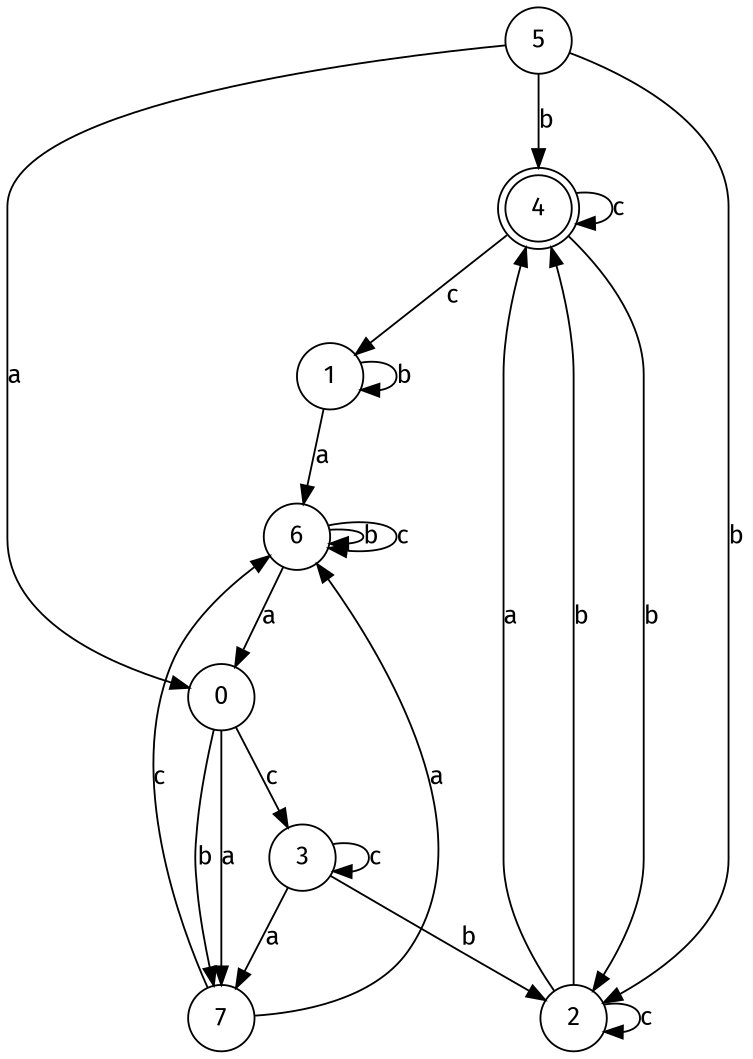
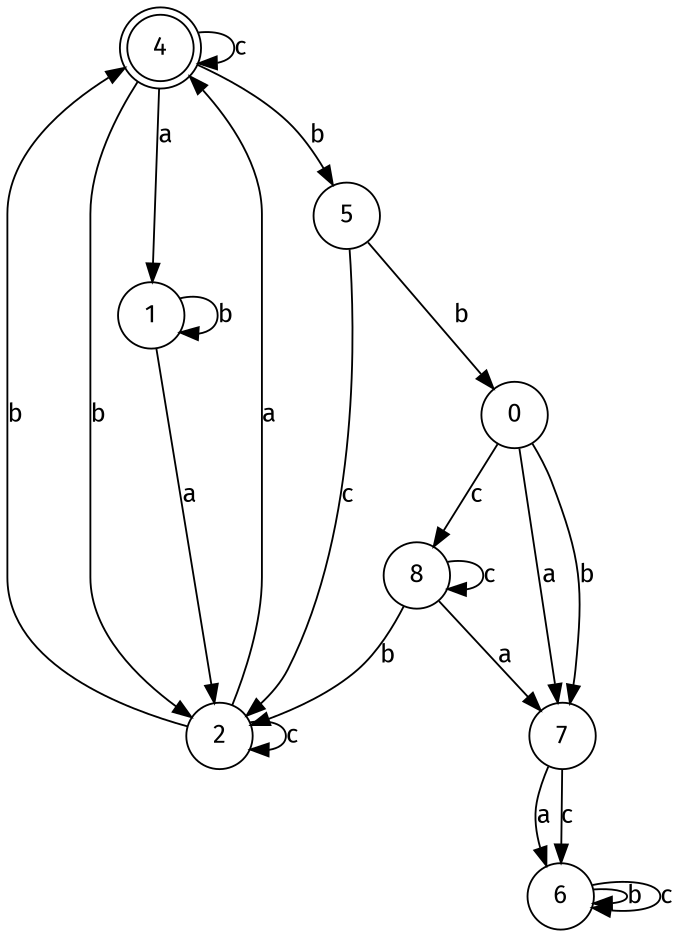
edge "5" -> "4": reversed
edge "4" -> "1": label "c" -> "a"
edge "5" -> "0": label "a" -> "b"
edge "1" -> "6": now "1" -> "2"
edge "5" -> "2": label "b" -> "c"
edge "6" -> "0": removed, label "a"
node "3": label "3" -> "8"
